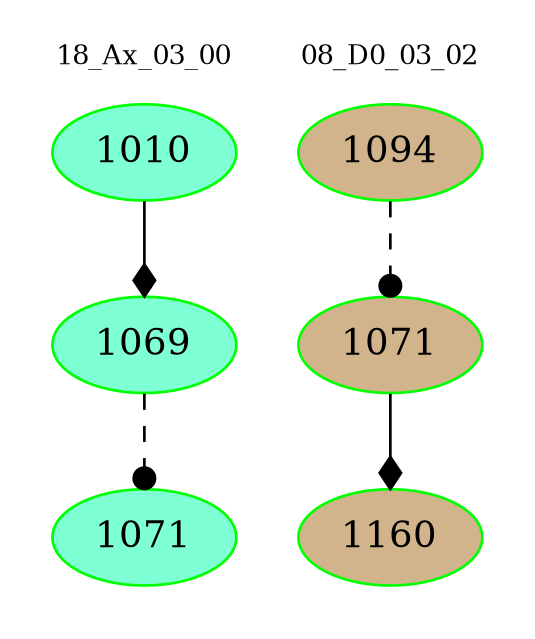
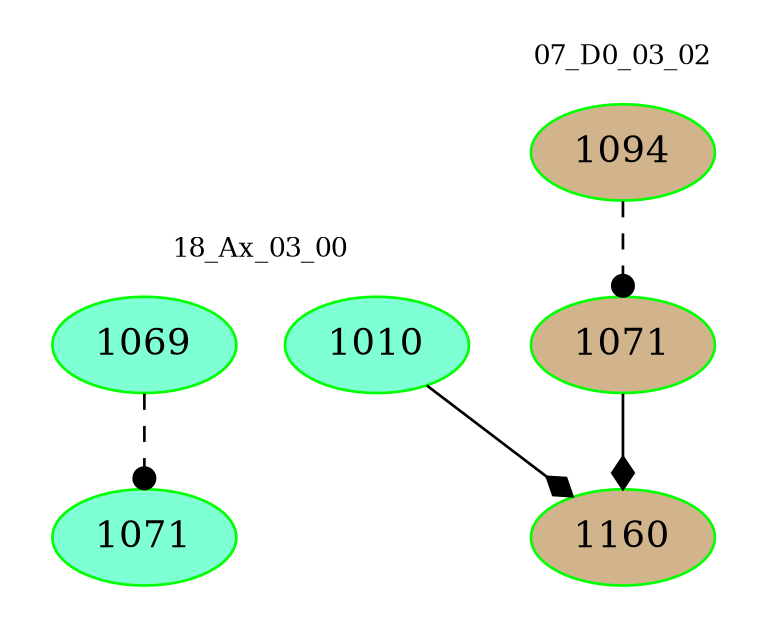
cluster "08_D0_03_02": label "08_D0_03_02" -> "07_D0_03_02"
edge "1010" -> "1069": now "1010" -> "1160"
